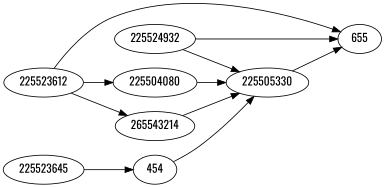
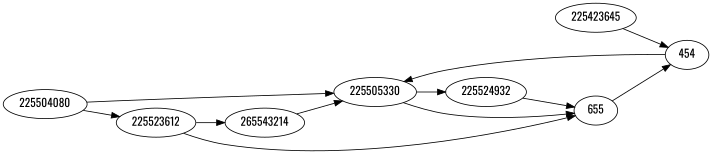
edge "225524932" -> "225505330": reversed
edge "225523612" -> "225504080": reversed
edge "655" -> "454": added
node "225523645": label "225523645" -> "225423645"
